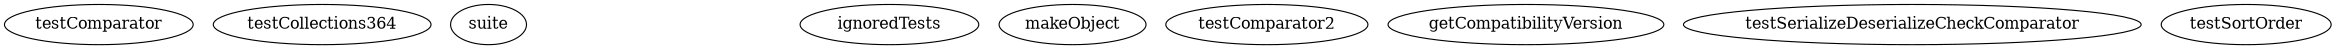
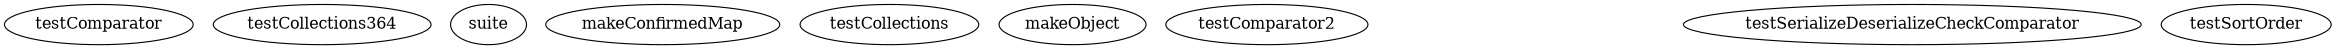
node "makeConfirmedMap": added
node "ignoredTests": label "ignoredTests" -> "testCollections"
node "getCompatibilityVersion": removed
